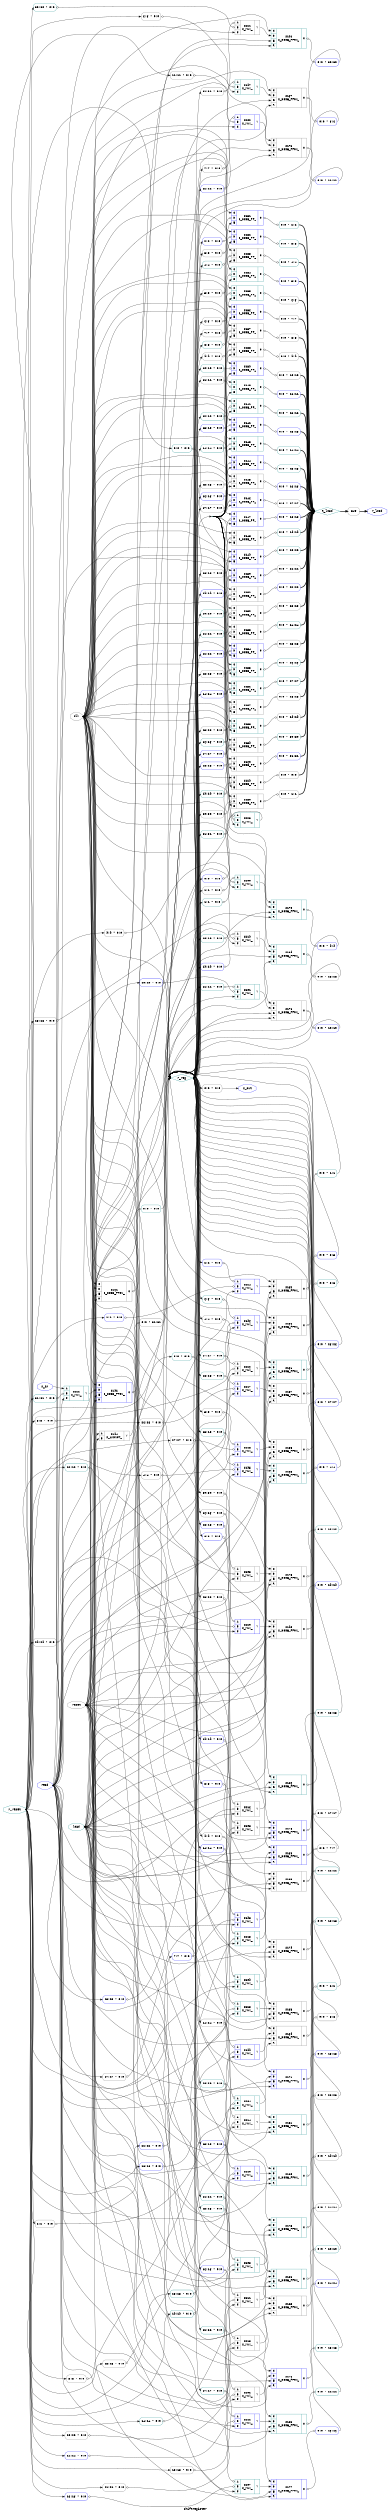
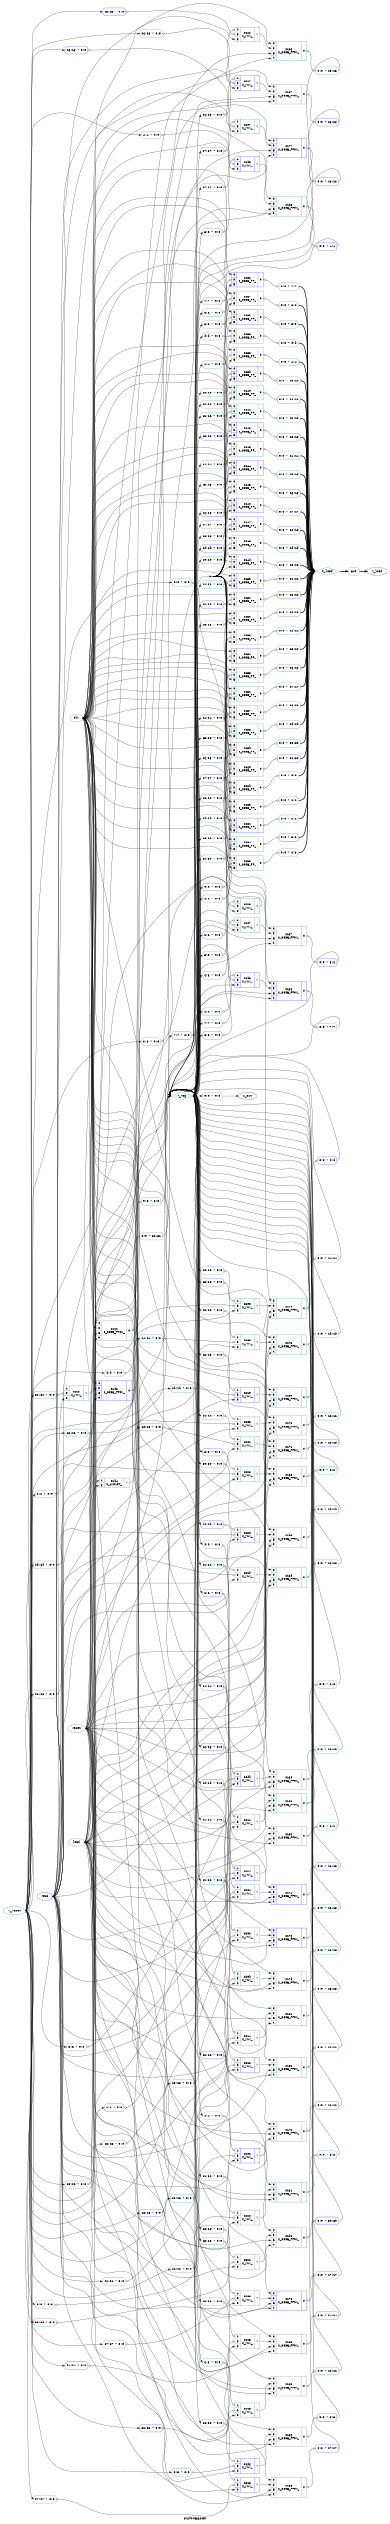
node "s_in": removed
